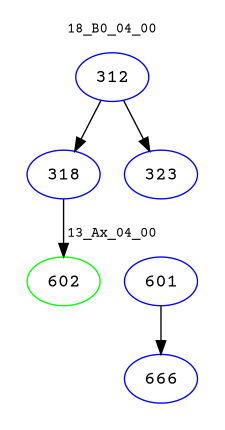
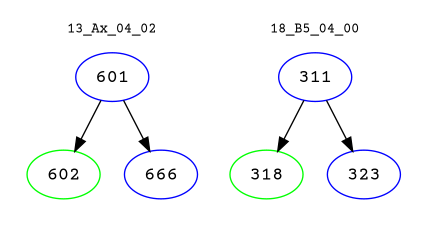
cluster "18_B0_04_00": label "18_B0_04_00" -> "18_B5_04_00"
node "312": label "312" -> "311"
node "318": color blue -> green
edge "318" -> "602": now "601" -> "602"
cluster "13_Ax_04_00": label "13_Ax_04_00" -> "13_Ax_04_02"
